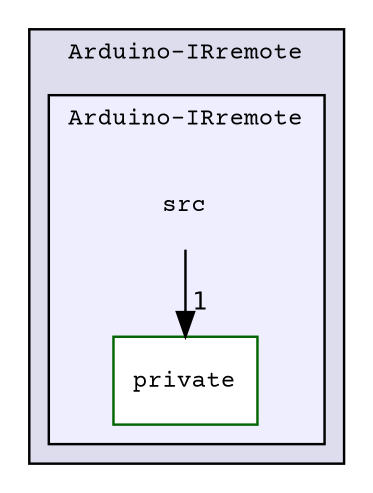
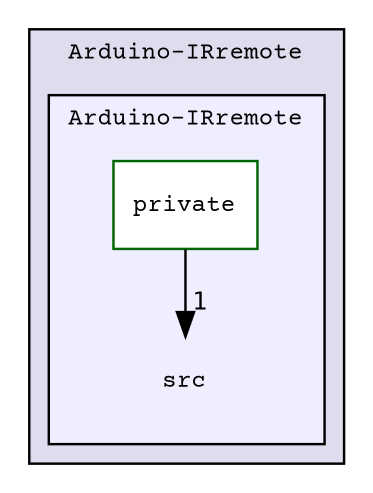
edge "src" -> "private": reversed
